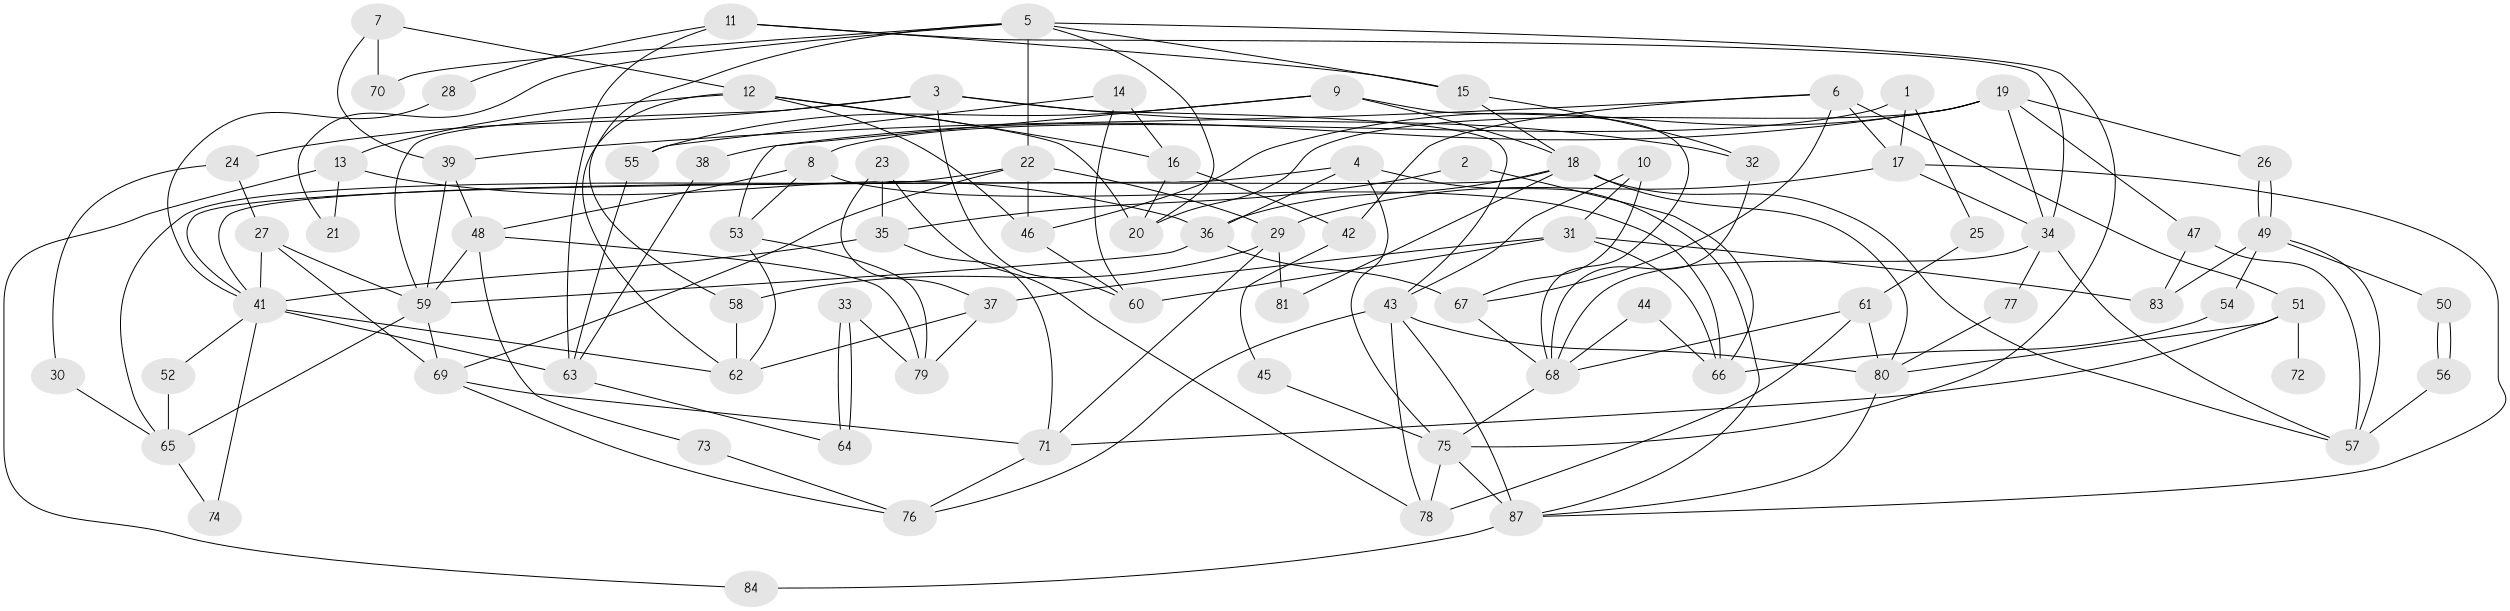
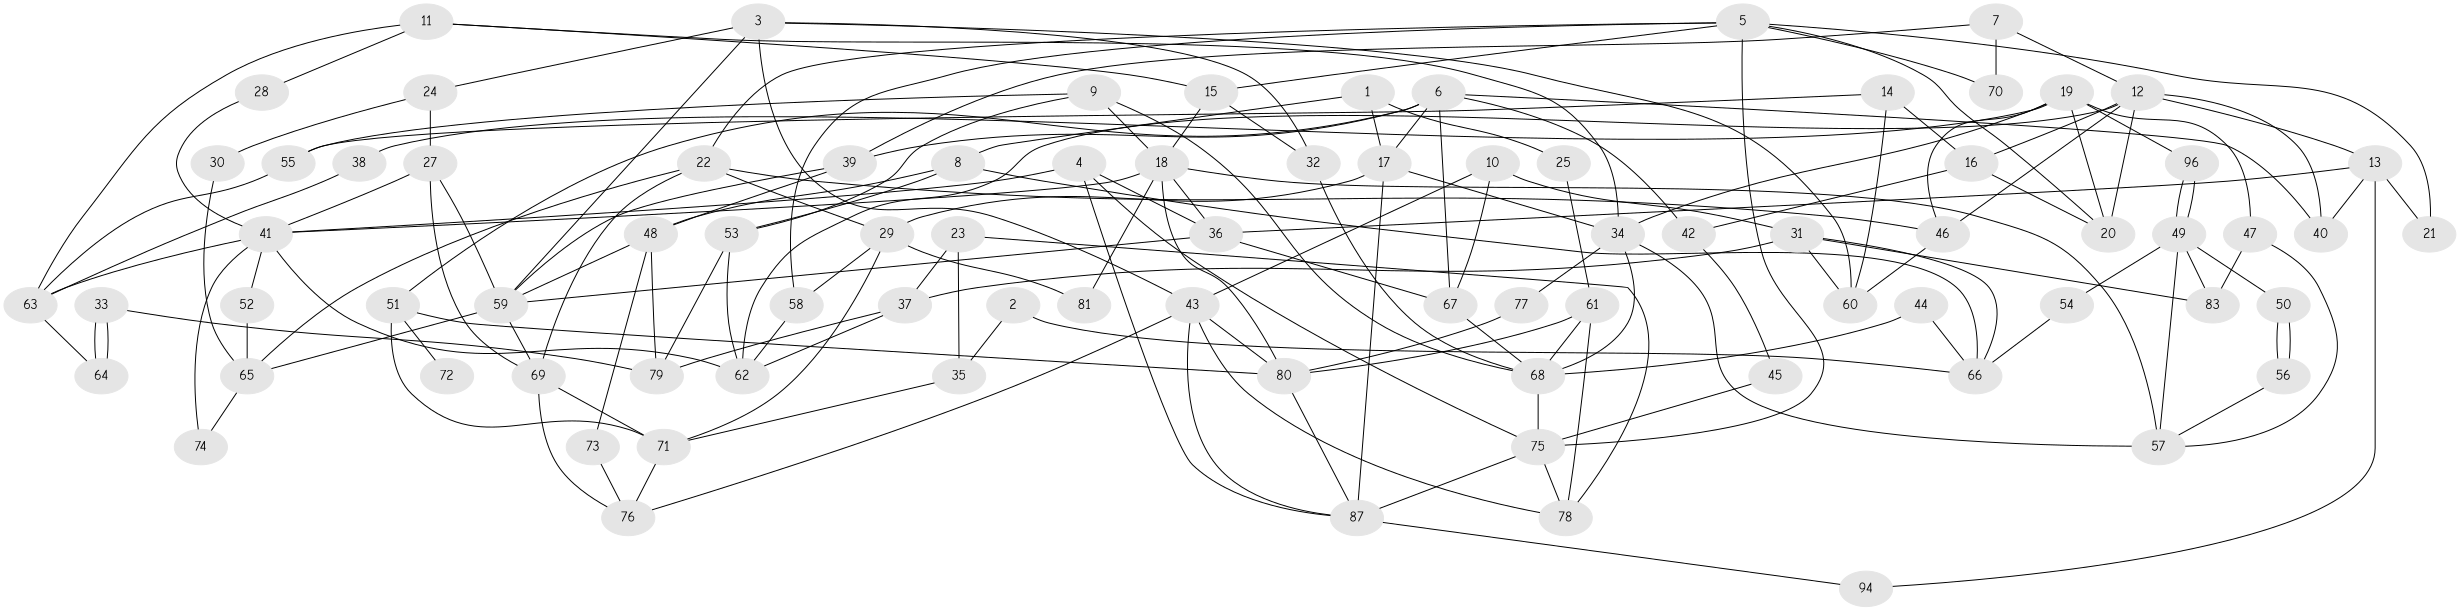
node "26": label "26" -> "96"
node "40": added
edge "35" -- "41": removed
node "84": label "84" -> "94"
